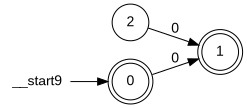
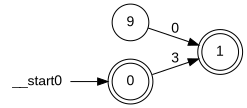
node "2": label "2" -> "9"
edge "0" -> "1": label "0" -> "3"
node "__start9": label "__start9" -> "__start0"
